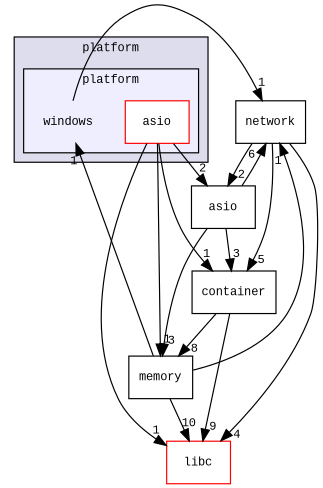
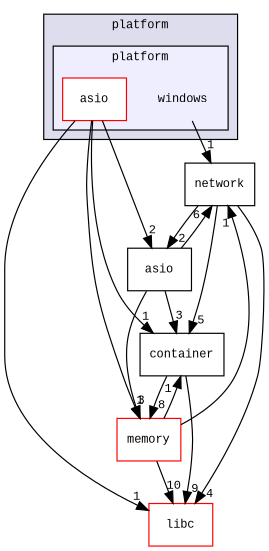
edge "memory" -> "windows": now "memory" -> "container"
node "memory": color black -> red
